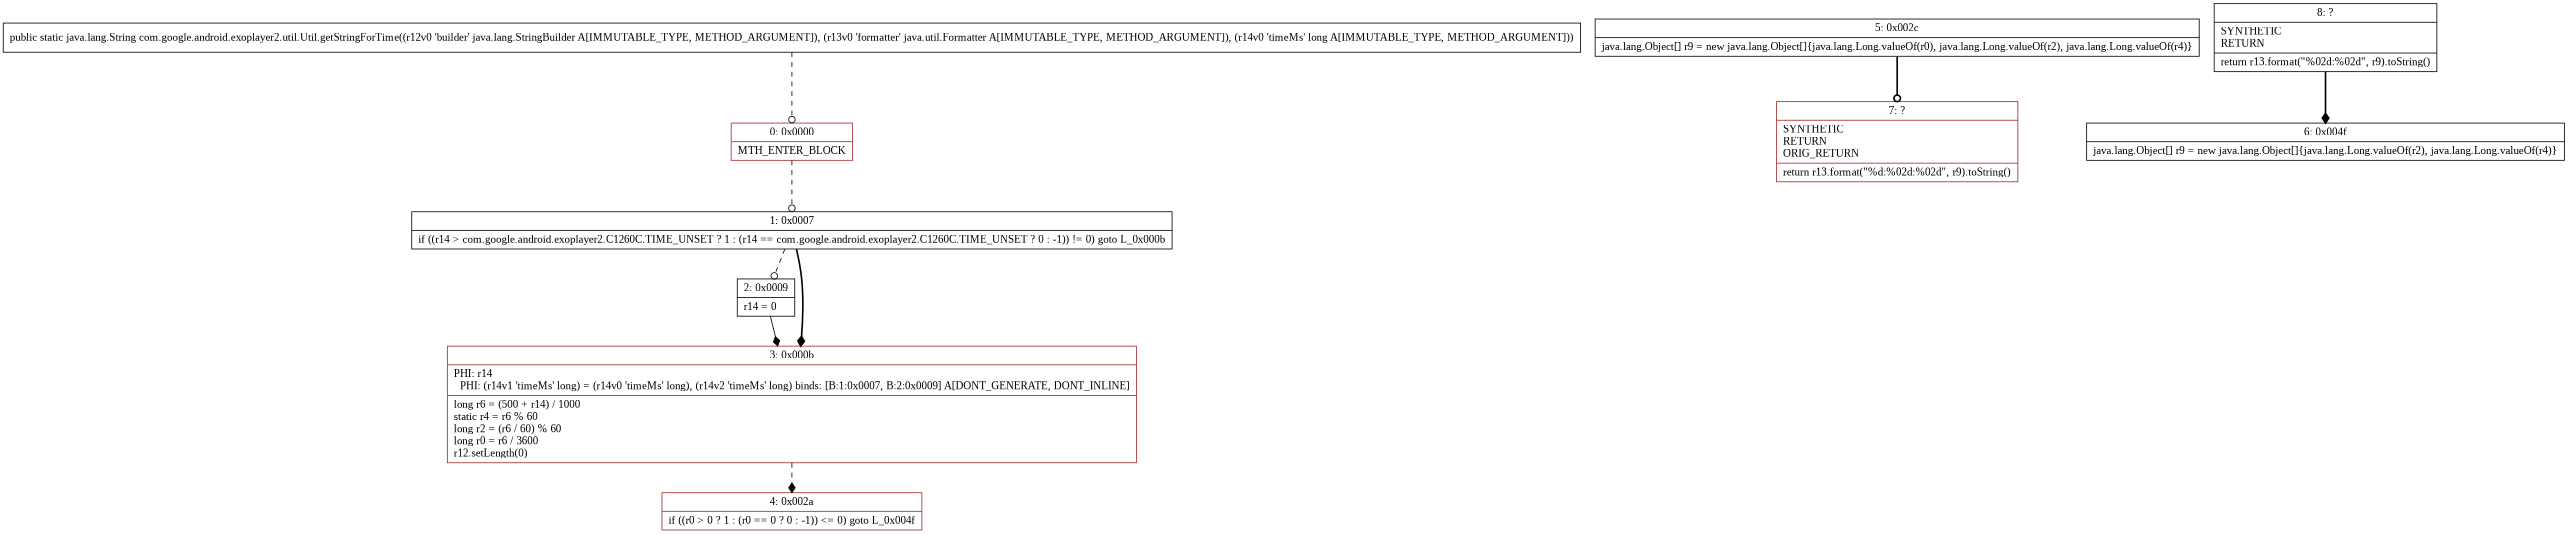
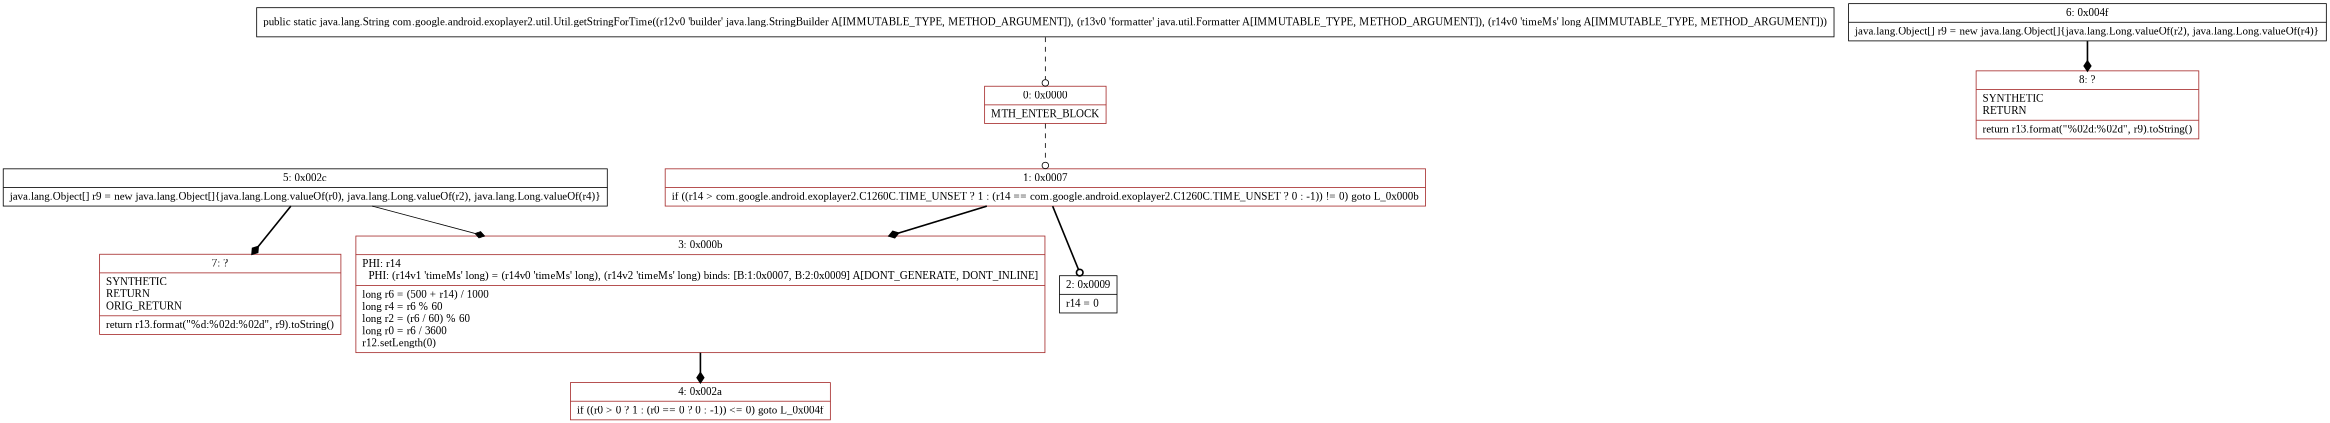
node "8: ?": color black -> brown
edge "5: 0x002c" -> "7: ?": arrowhead odot -> diamond
edge "8: ?" -> "6: 0x004f": reversed
node "1: 0x0007": color black -> brown
edge "1: 0x0007" -> "2: 0x0009": style dashed -> bold
edge "2: 0x0009" -> "3: 0x000b": now "5: 0x002c" -> "3: 0x000b"
node "3: 0x000b": text "static r4 = r6 % 60" -> "long r4 = r6 % 60"
edge "3: 0x000b" -> "4: 0x002a": style dashed -> bold
